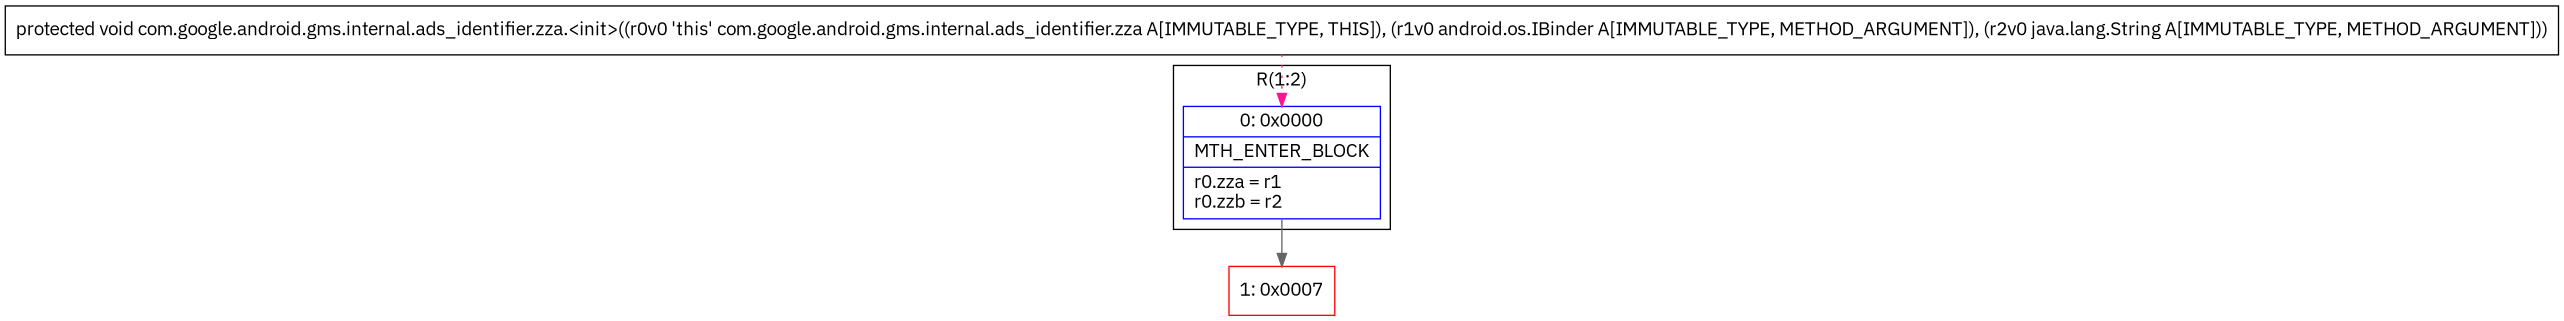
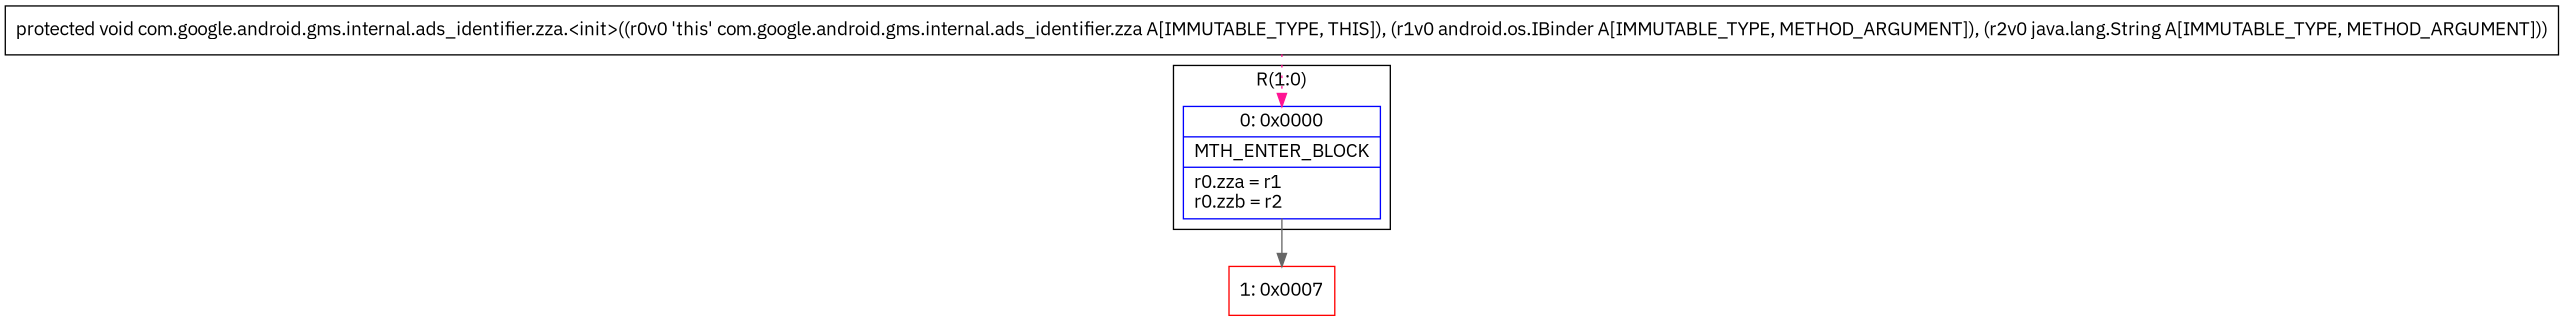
cluster "R(1:2)": label "R(1:2)" -> "R(1:0)"
